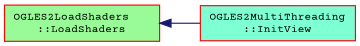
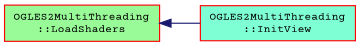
node "OGLES2LoadShaders ::LoadShaders": label "OGLES2LoadShaders ::LoadShaders" -> "OGLES2MultiThreading ::LoadShaders"
